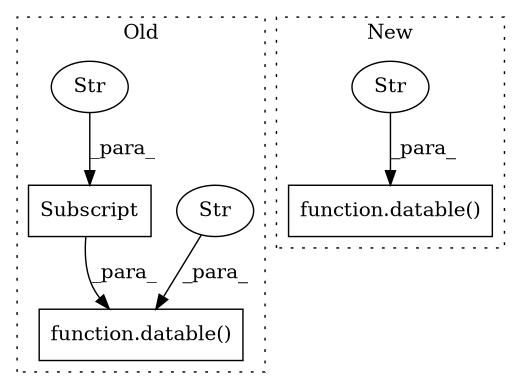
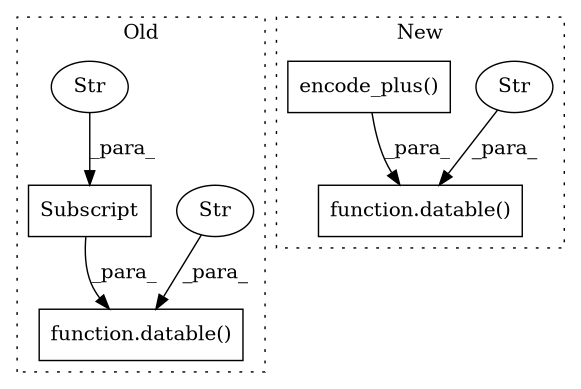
node "encode_plus()": added
